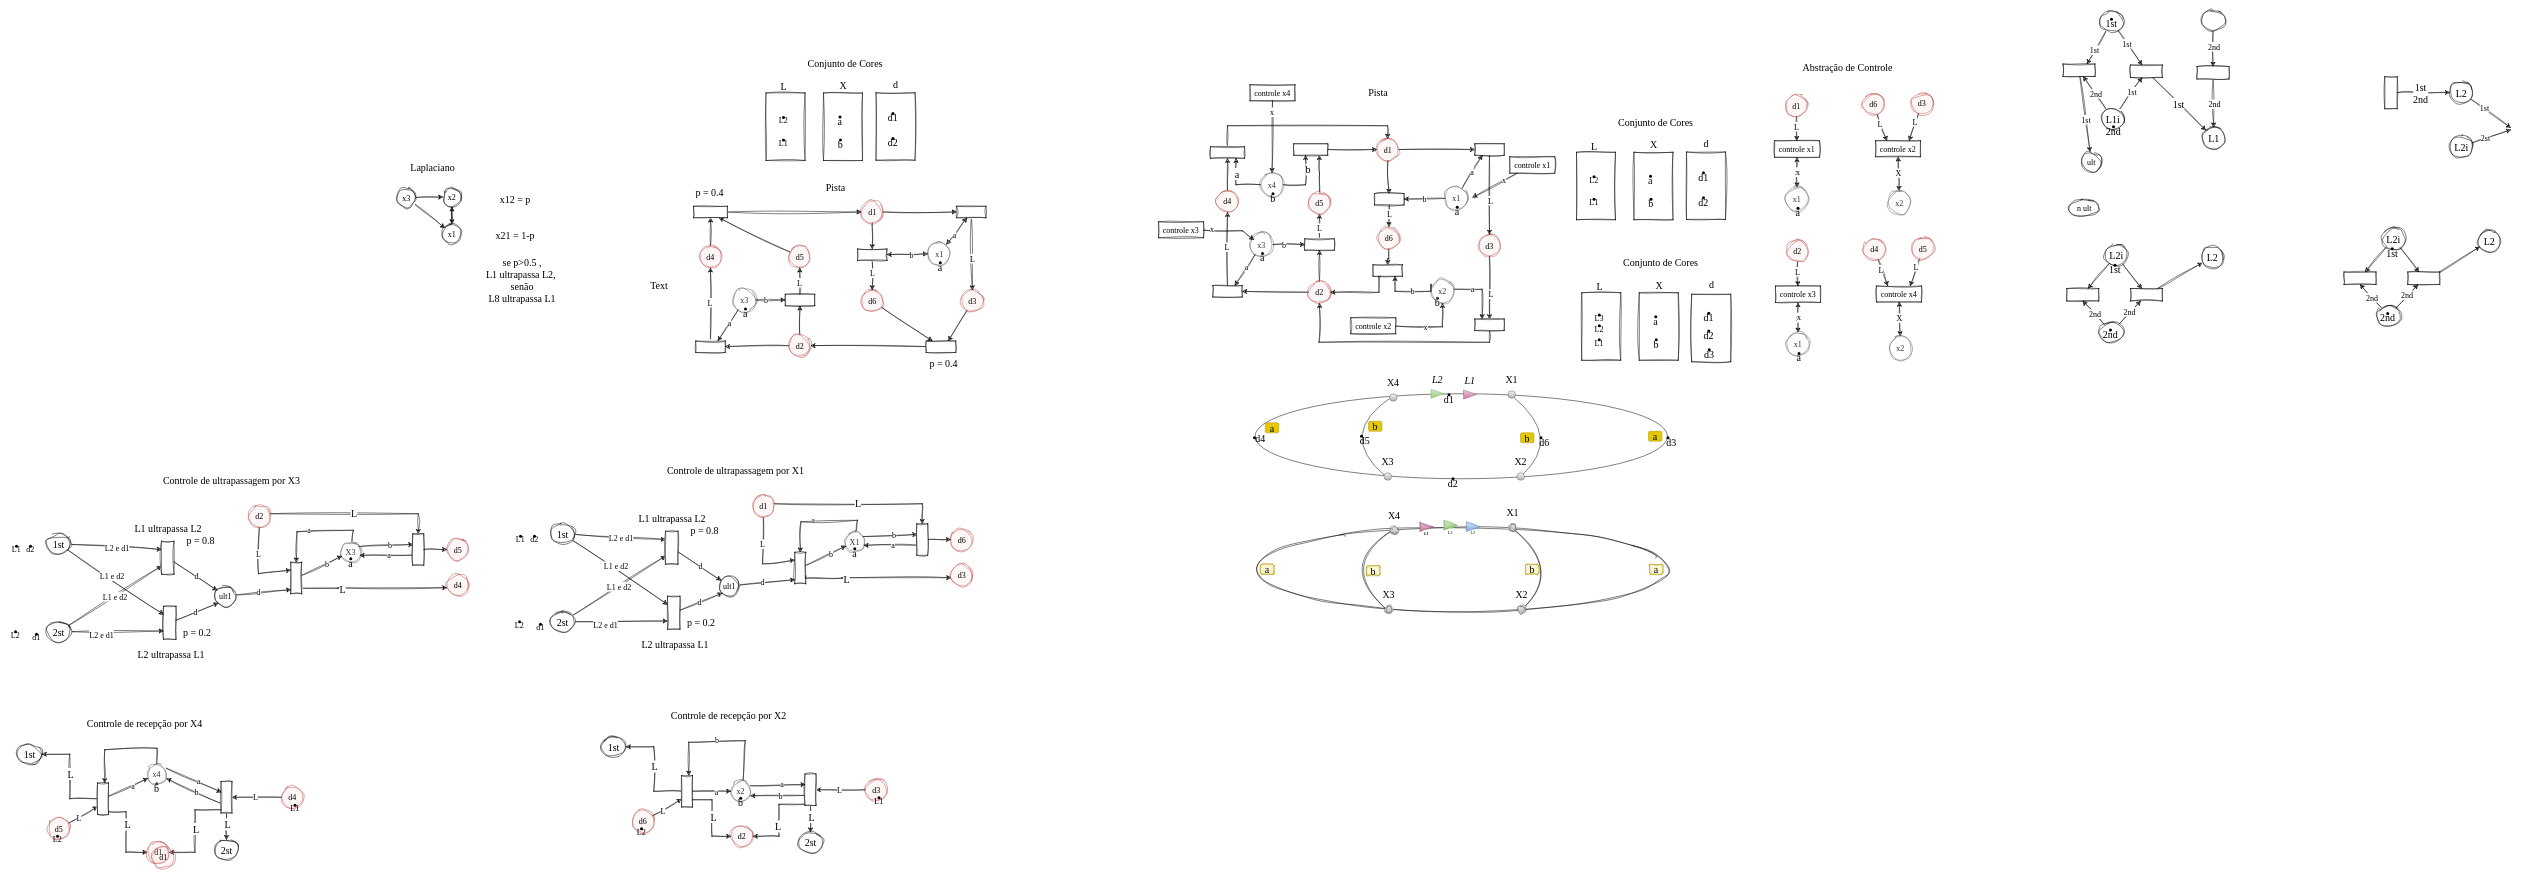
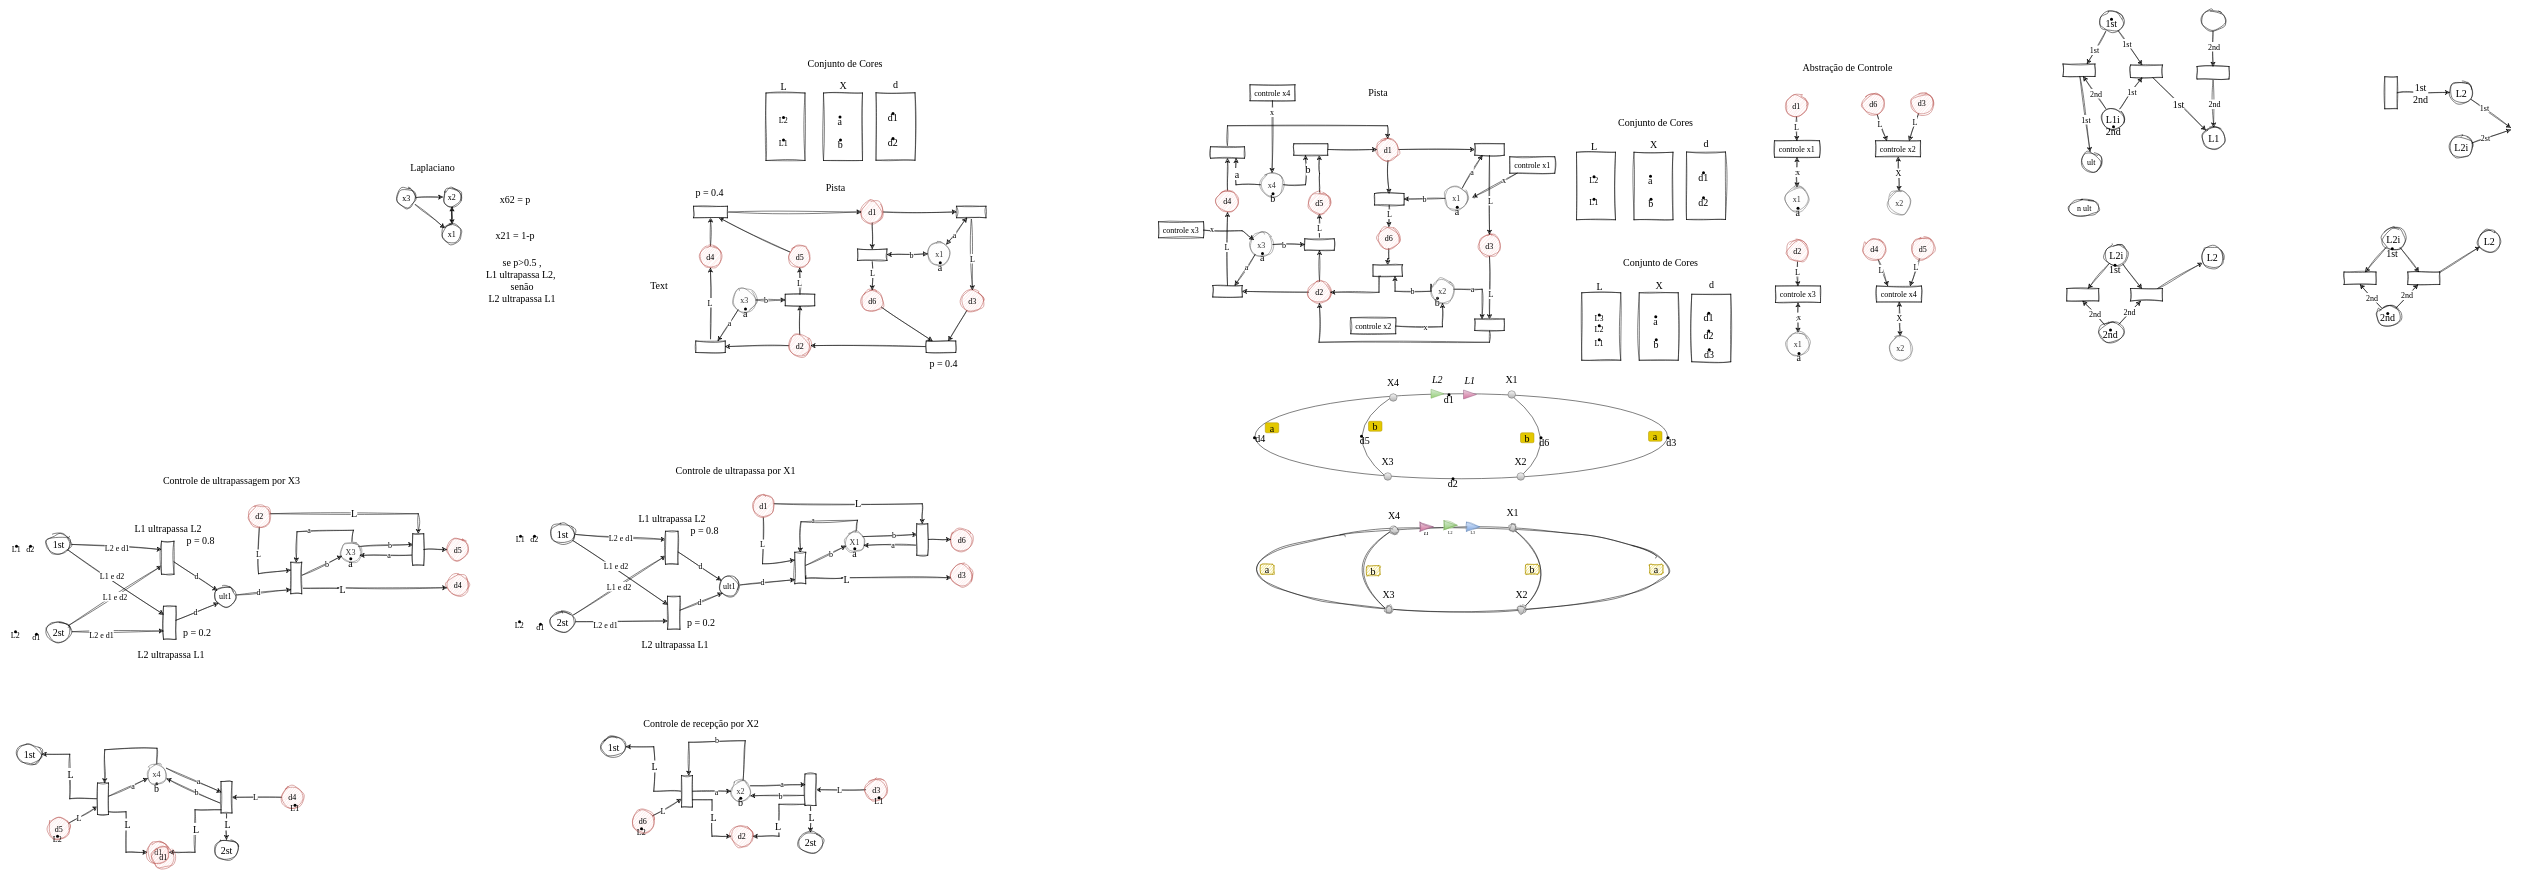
node "x12 = p": label "x12 = p" -> "x62 = p"
node "se p>0.5 , L1 ultrapassa L2, senão L8 ultrapassa L1": label "se p>0.5 , L1 ultrapassa L2, senão L8 ultrapassa L1" -> "se p>0.5 , L1 ultrapassa L2, senão L2 ultrapassa L1"
node "Controle de ultrapassagem por X1": label "Controle de ultrapassagem por X1" -> "Controle de ultrapassa por X1"
node "Controle de recepção por X2": moved (728, 715) -> (701, 723)
node "Controle de recepção por X4": removed
